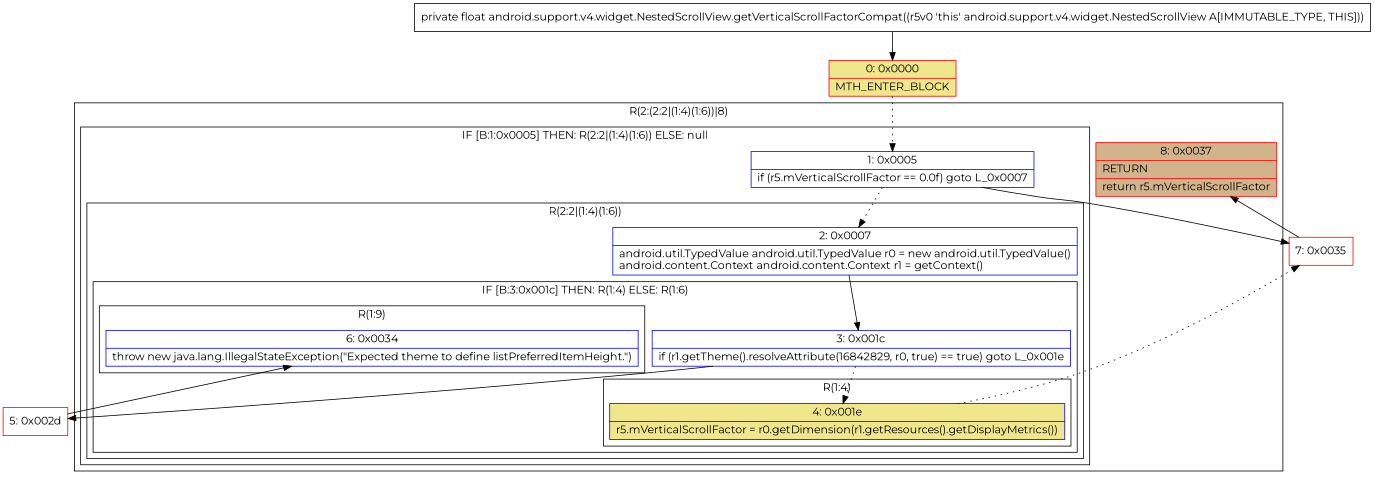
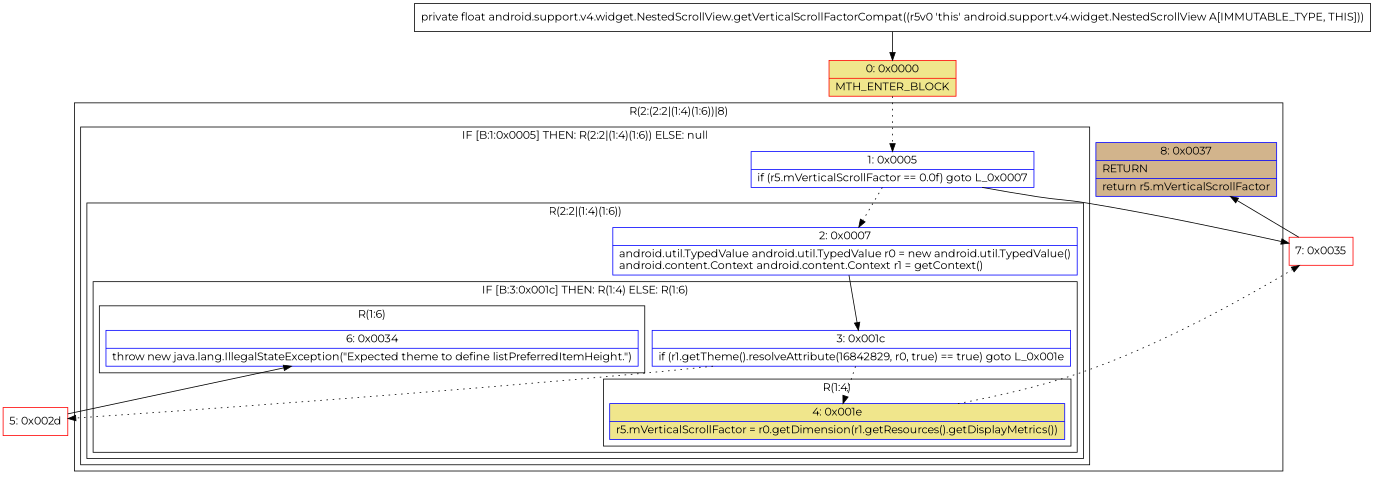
node "8: 0x0037": color red -> blue
cluster "R(1:9)": label "R(1:9)" -> "R(1:6)"
edge "3: 0x001c" -> "5: 0x002d": style solid -> dotted
